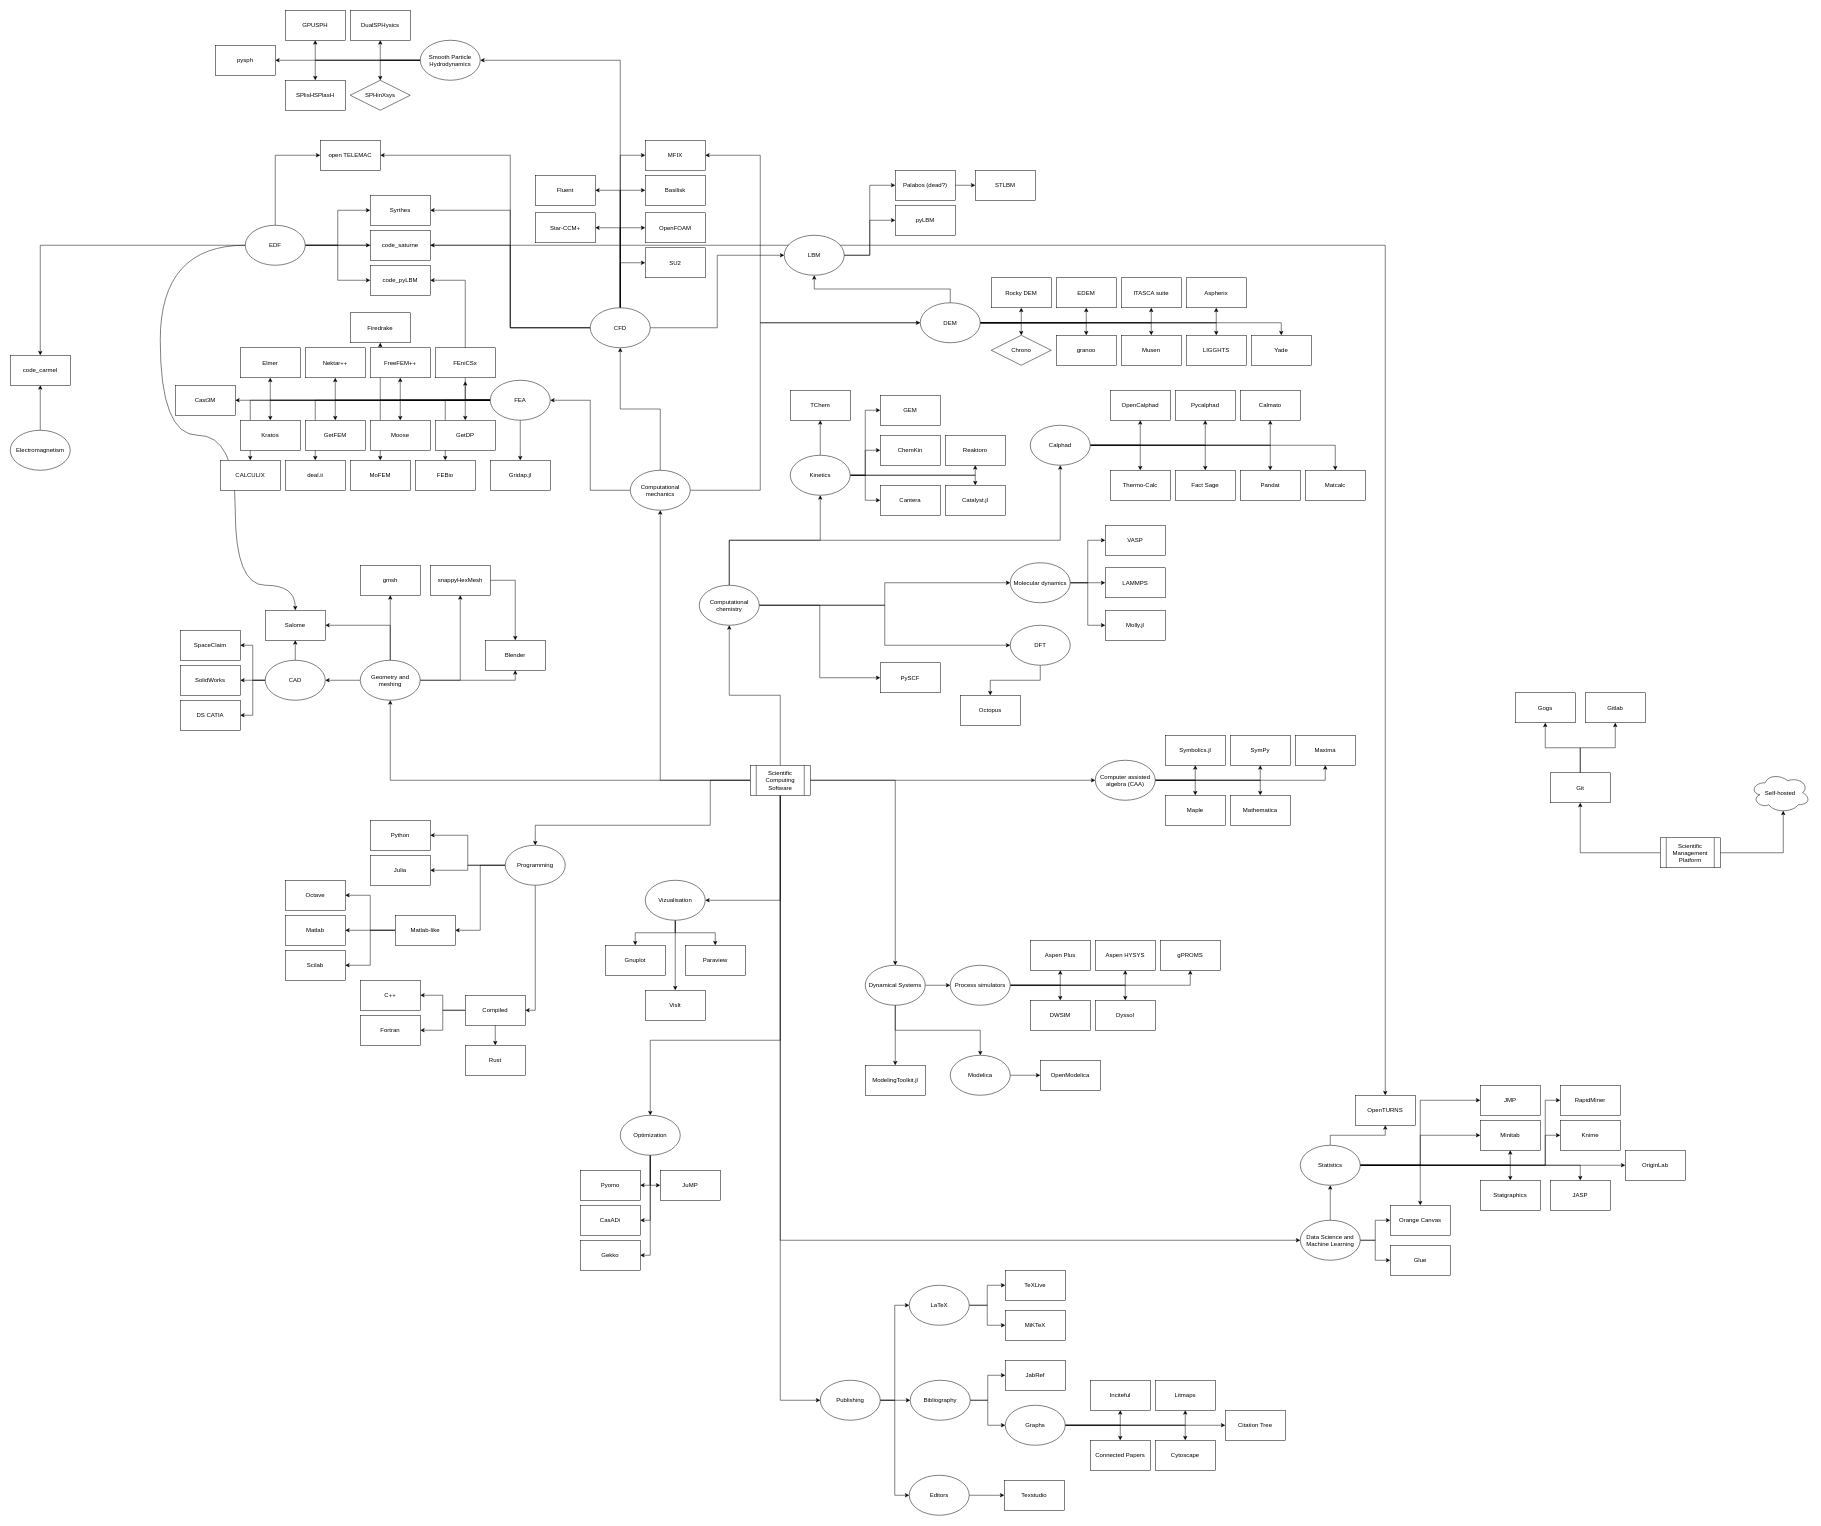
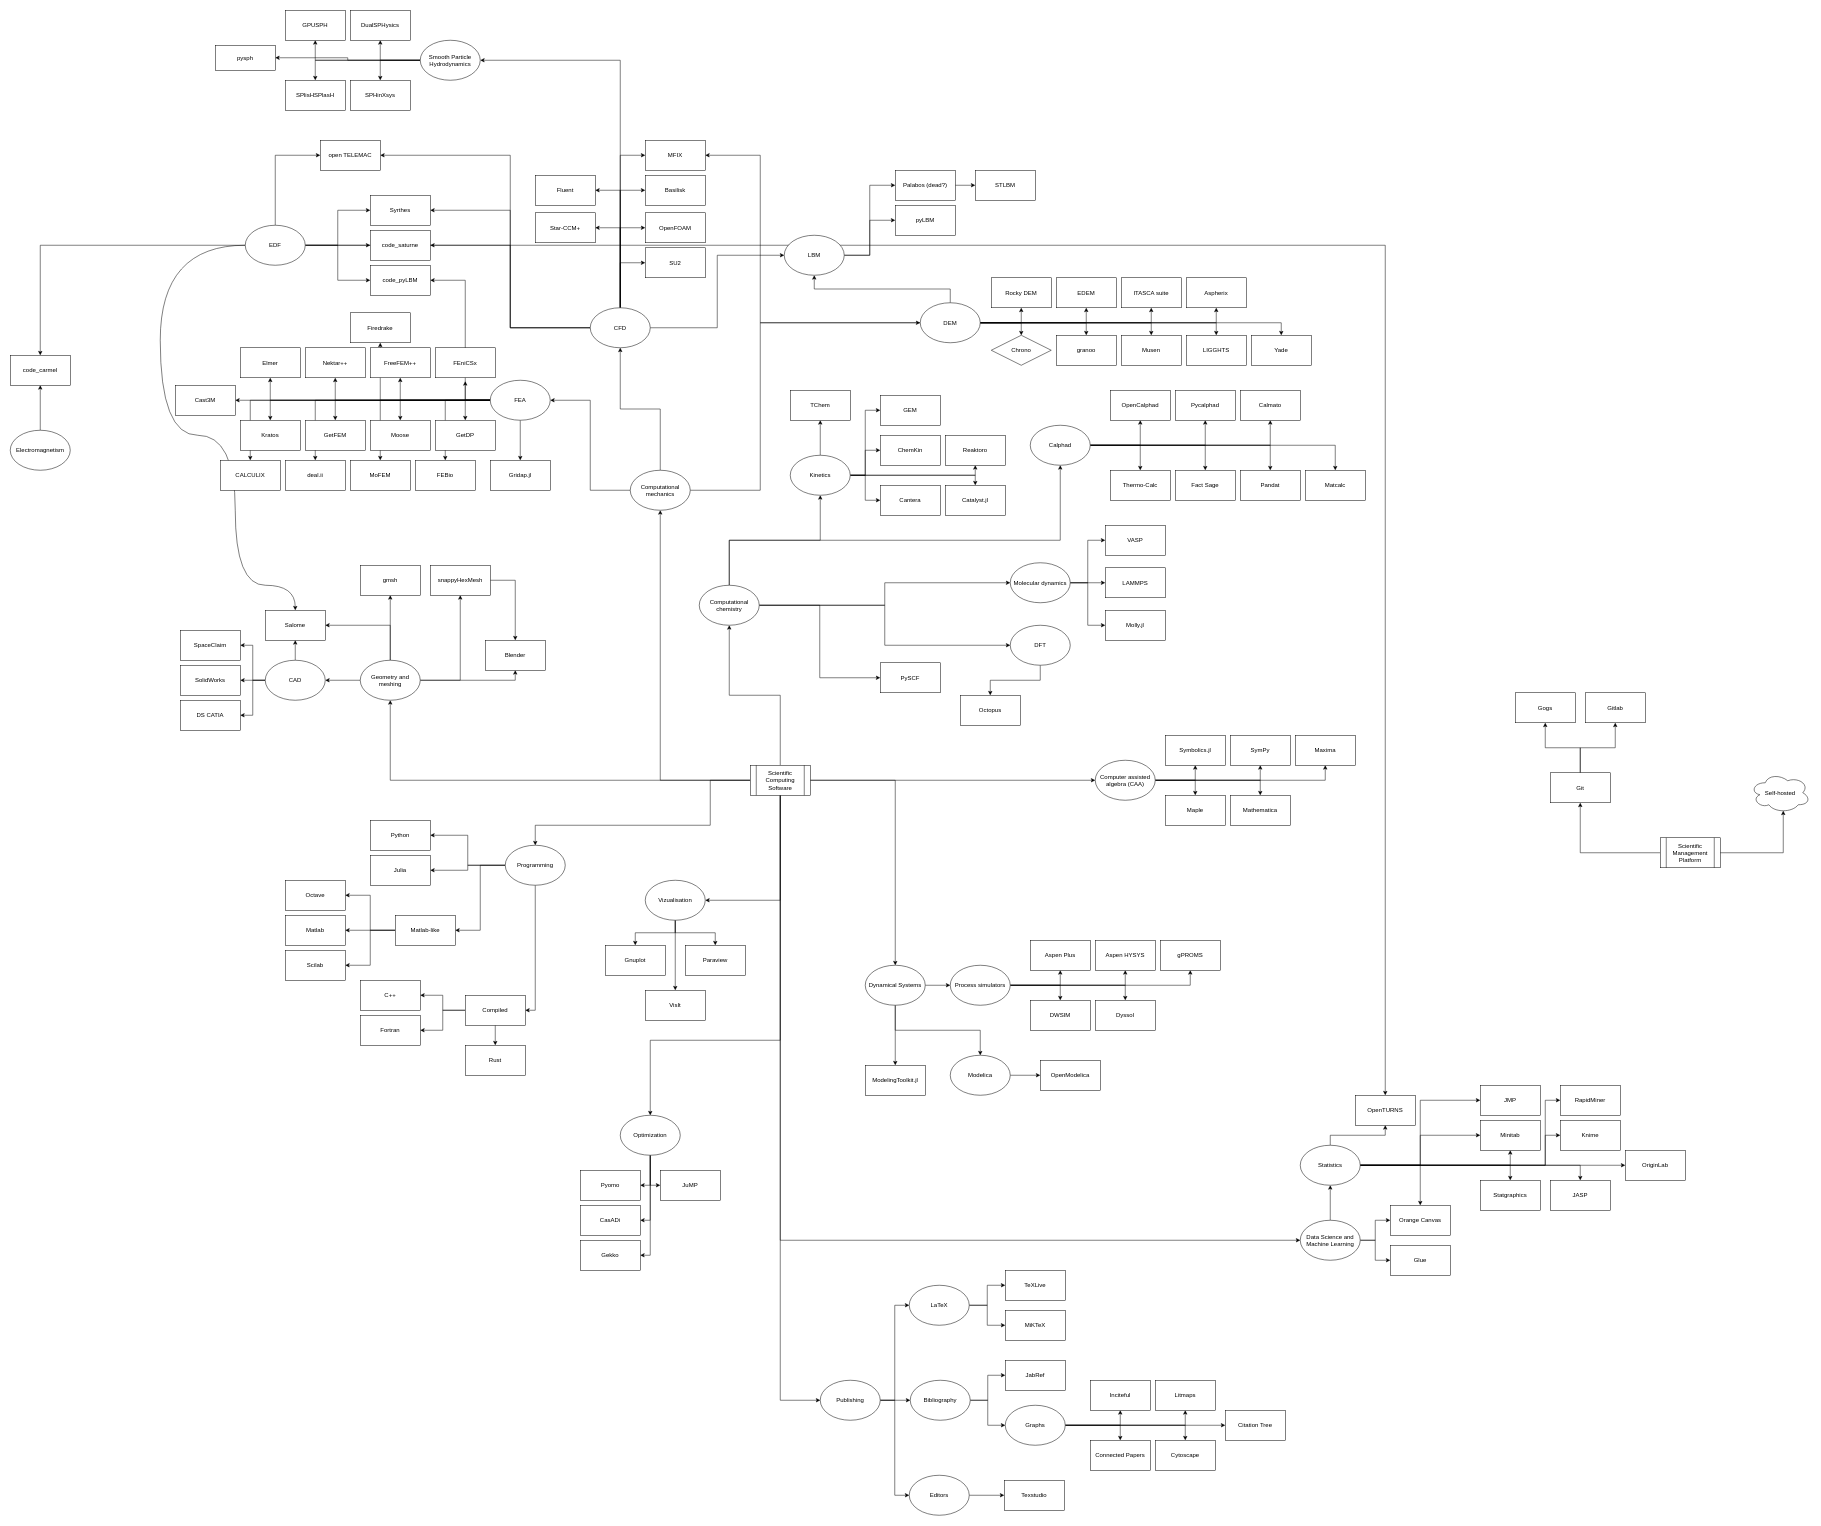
node "pysph": size 60x30 -> 60x25
node "SPHinXsys": shape diamond -> rectangle
